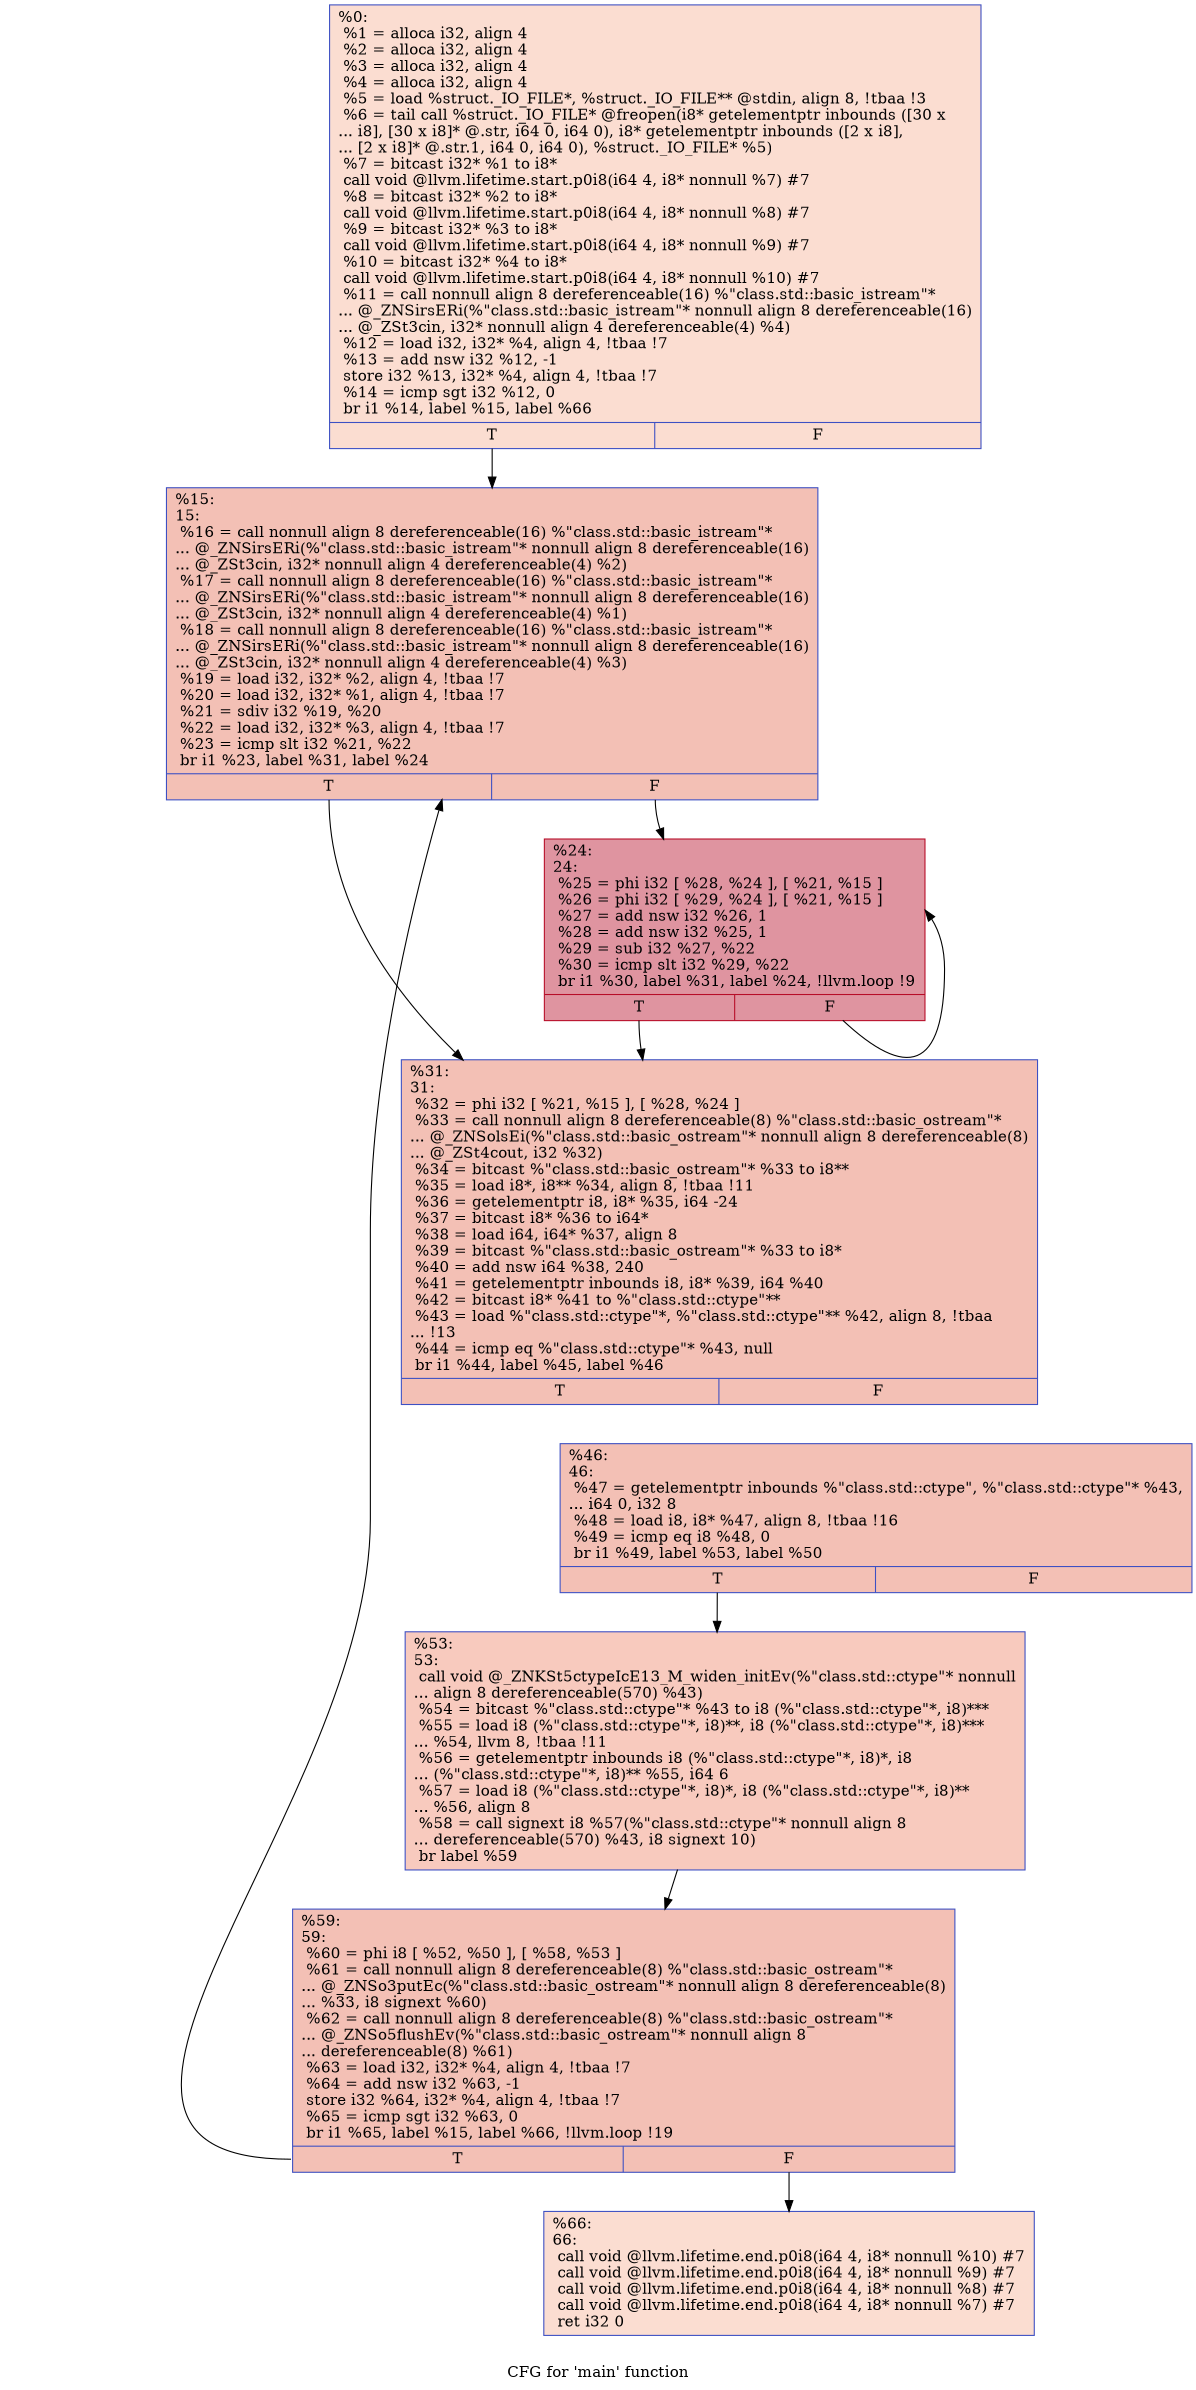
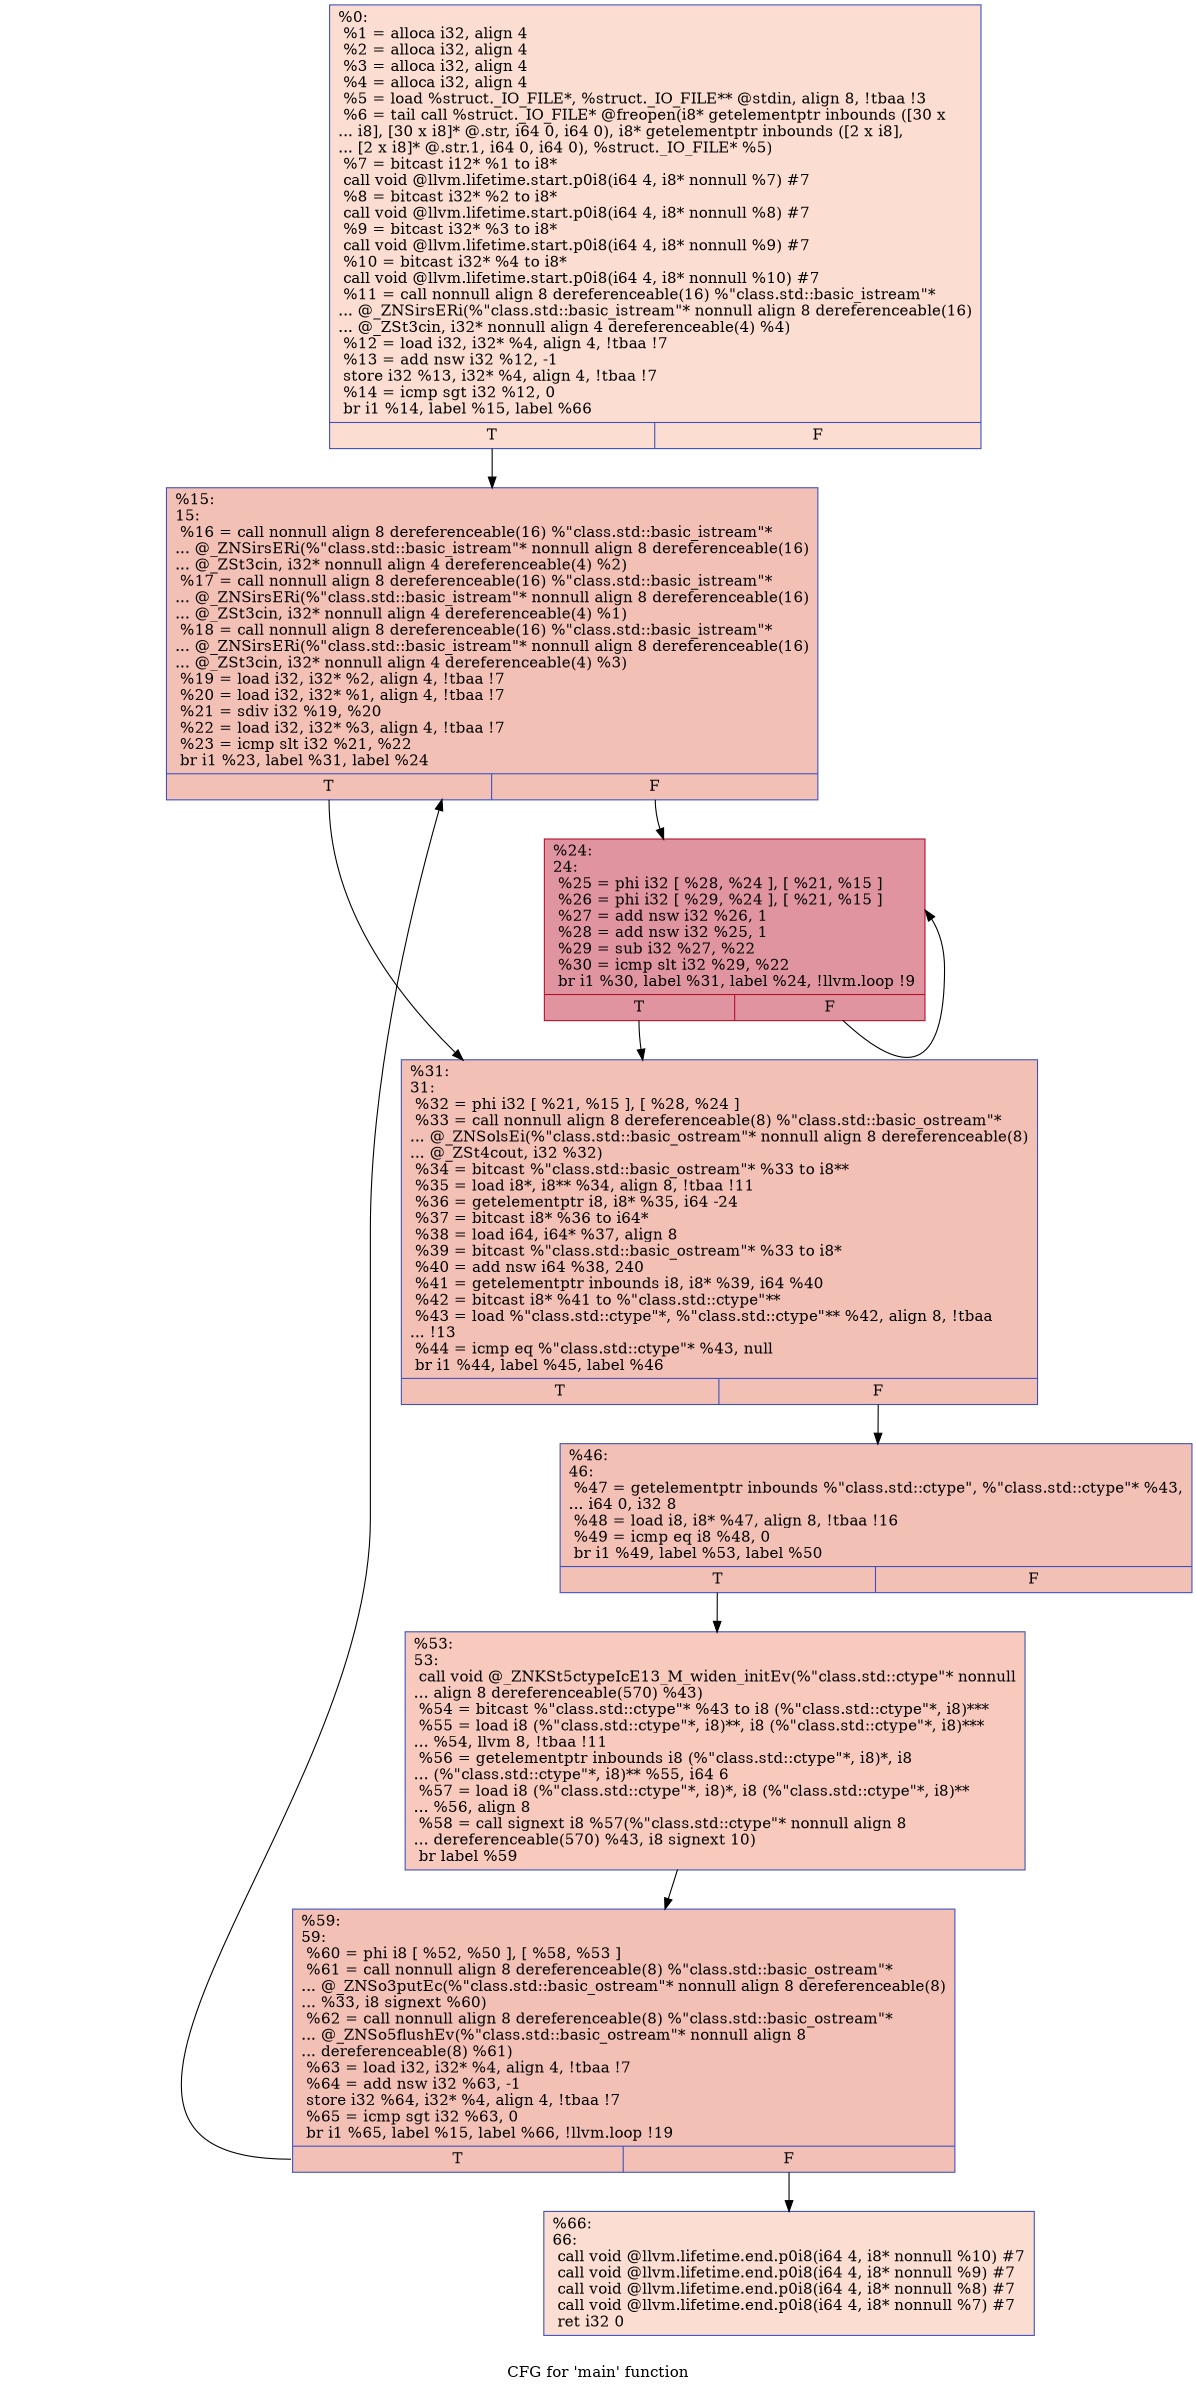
node "%0:": text "%7 = bitcast i32* %1 to i8*" -> "%7 = bitcast i12* %1 to i8*"
edge "%31:" -> "%46:": added
